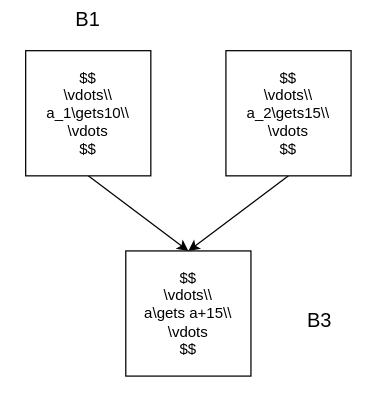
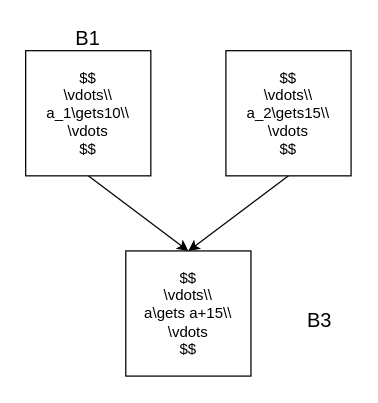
node "B1": moved (88, 19) -> (88, 38)
